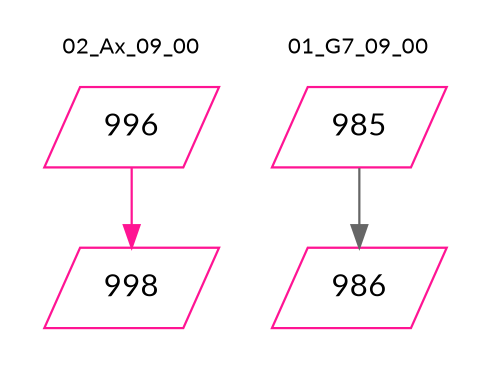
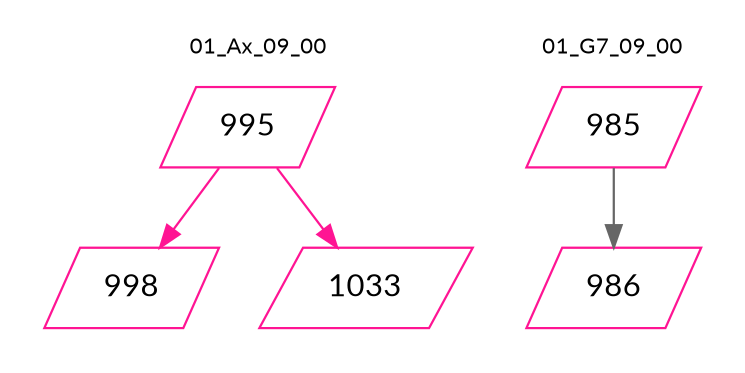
cluster "02_Ax_09_00": label "02_Ax_09_00" -> "01_Ax_09_00"
node "996": label "996" -> "995"
node "1033": added
